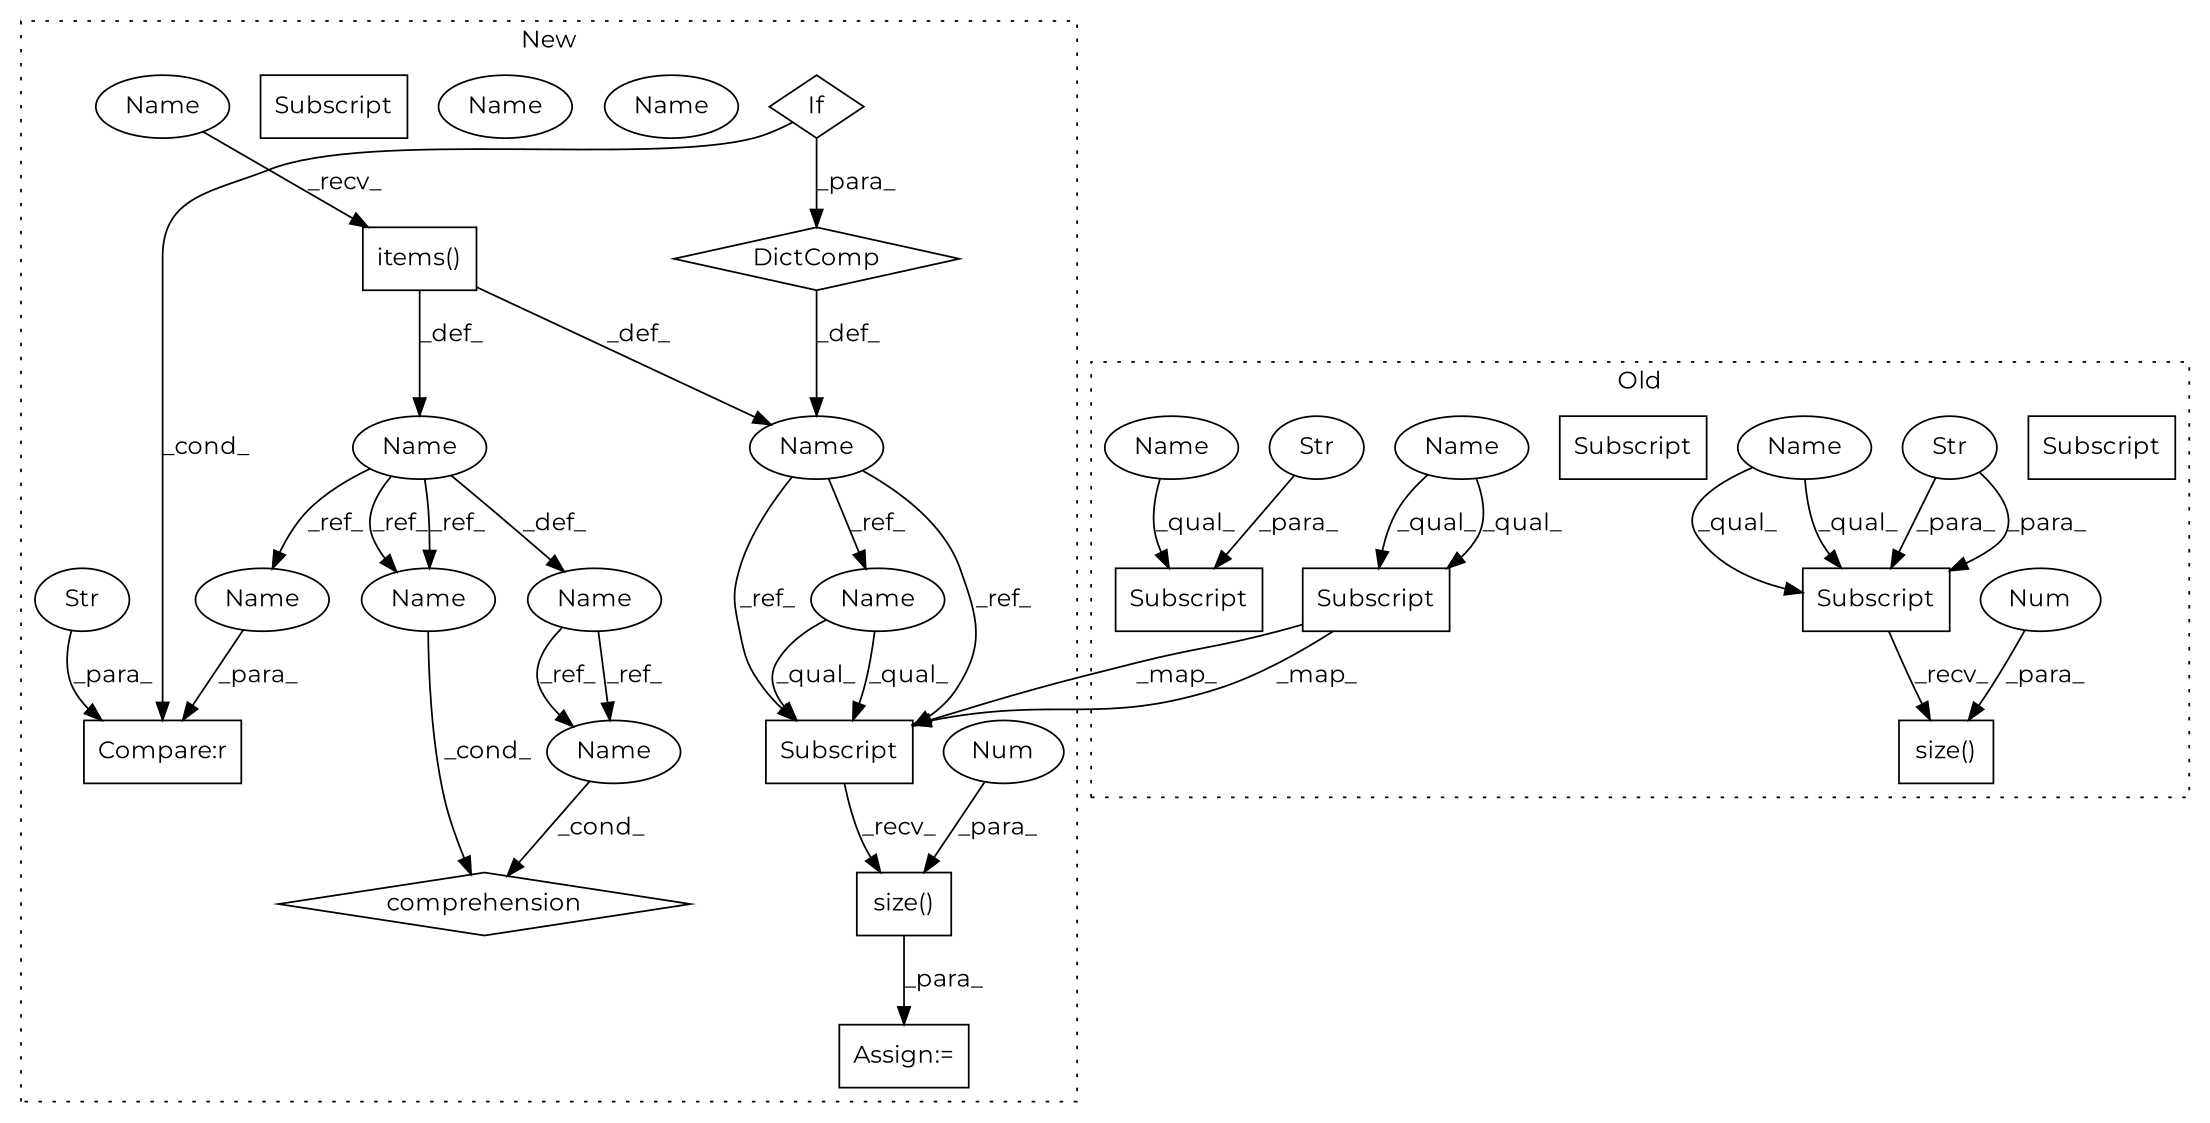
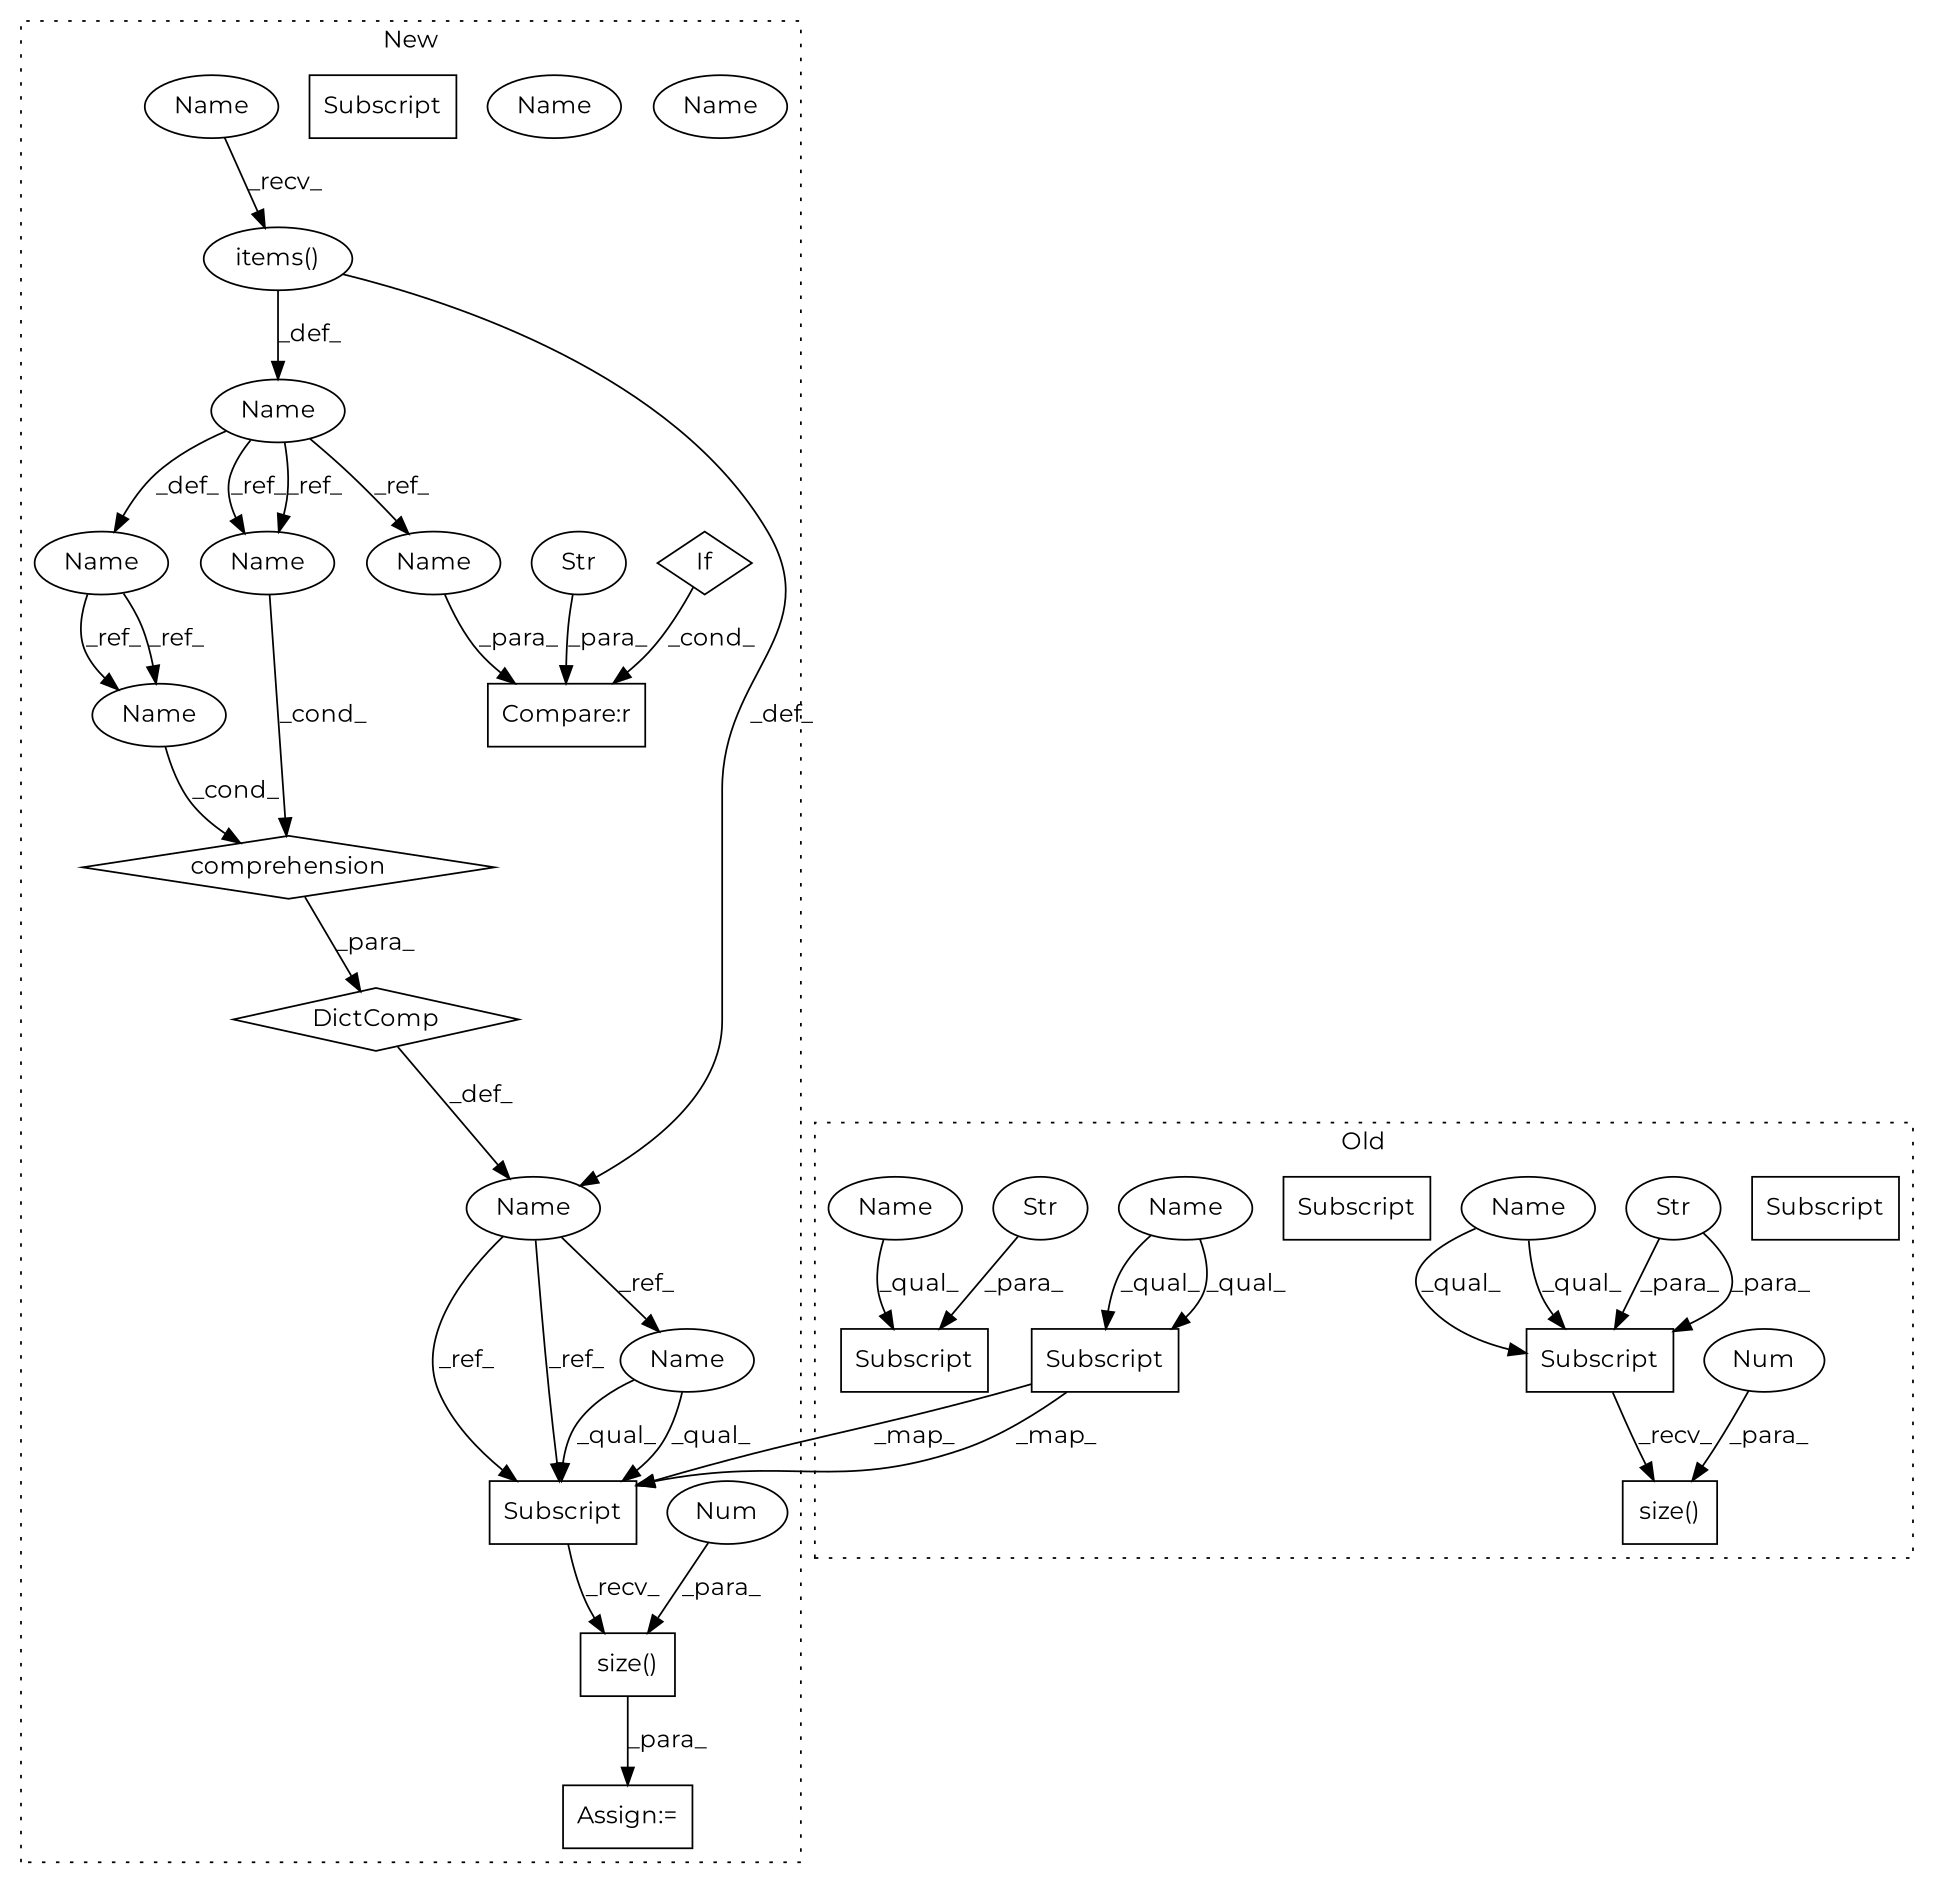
edge "If" -> "DictComp": now "comprehension" -> "DictComp"
node "items()": shape box -> ellipse
